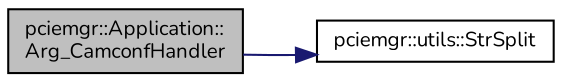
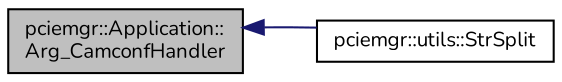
edge "pciemgr::Application:: Arg_CamconfHandler" -> "pciemgr::utils::StrSplit": reversed
